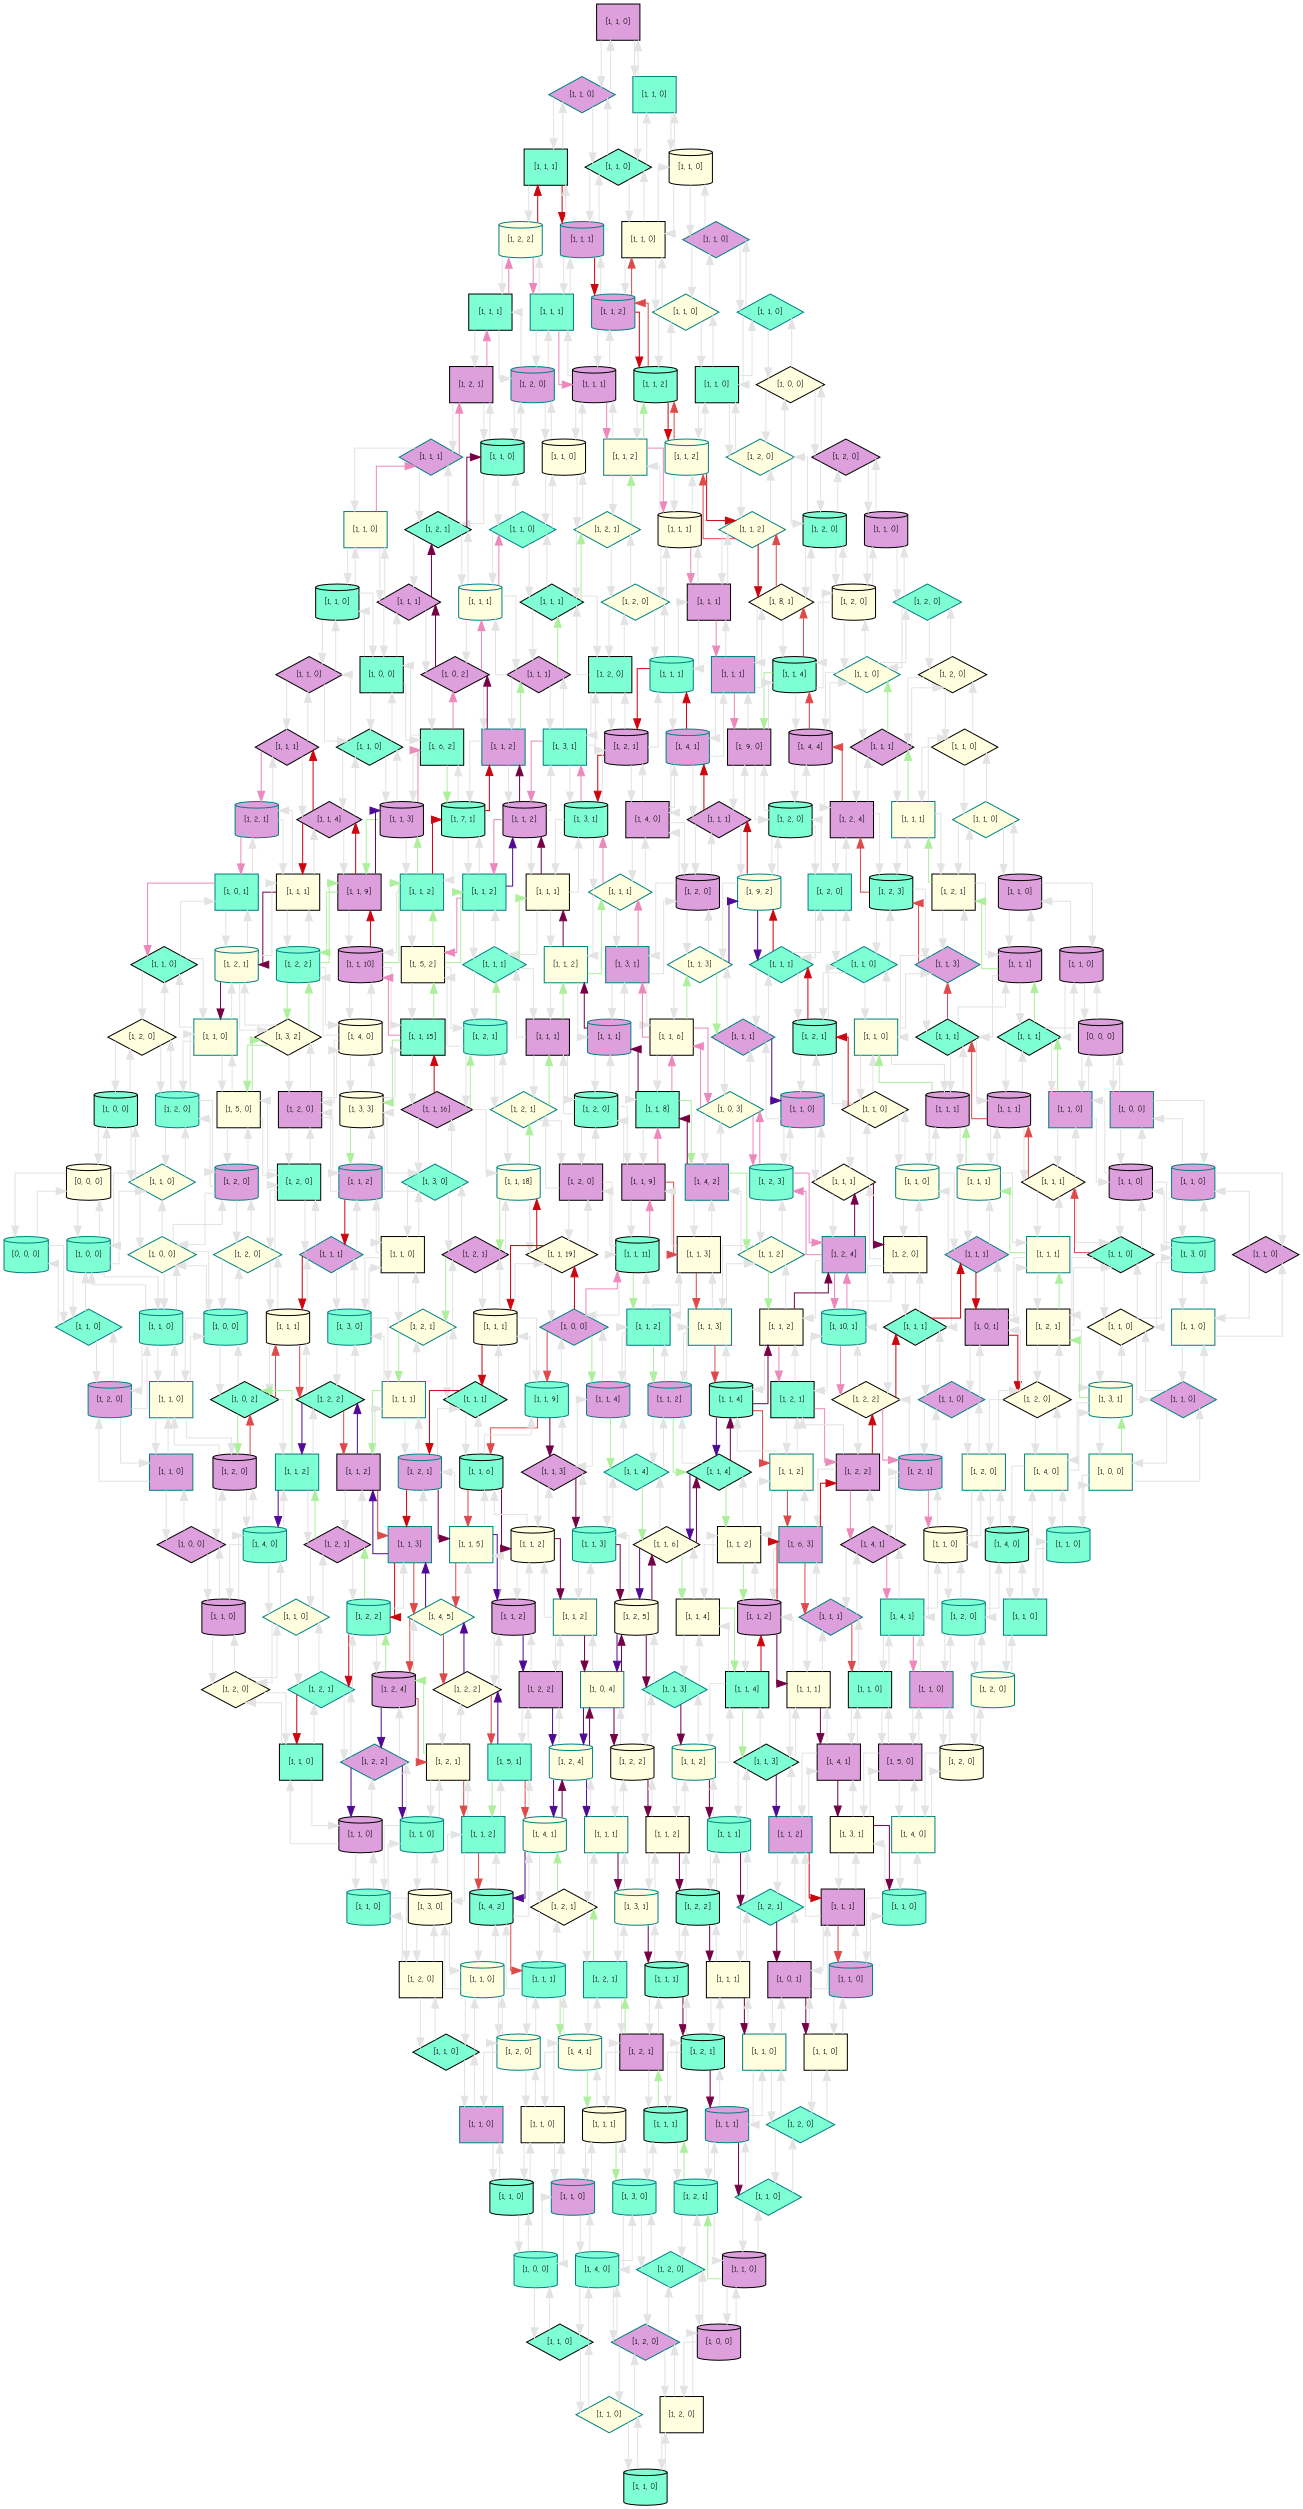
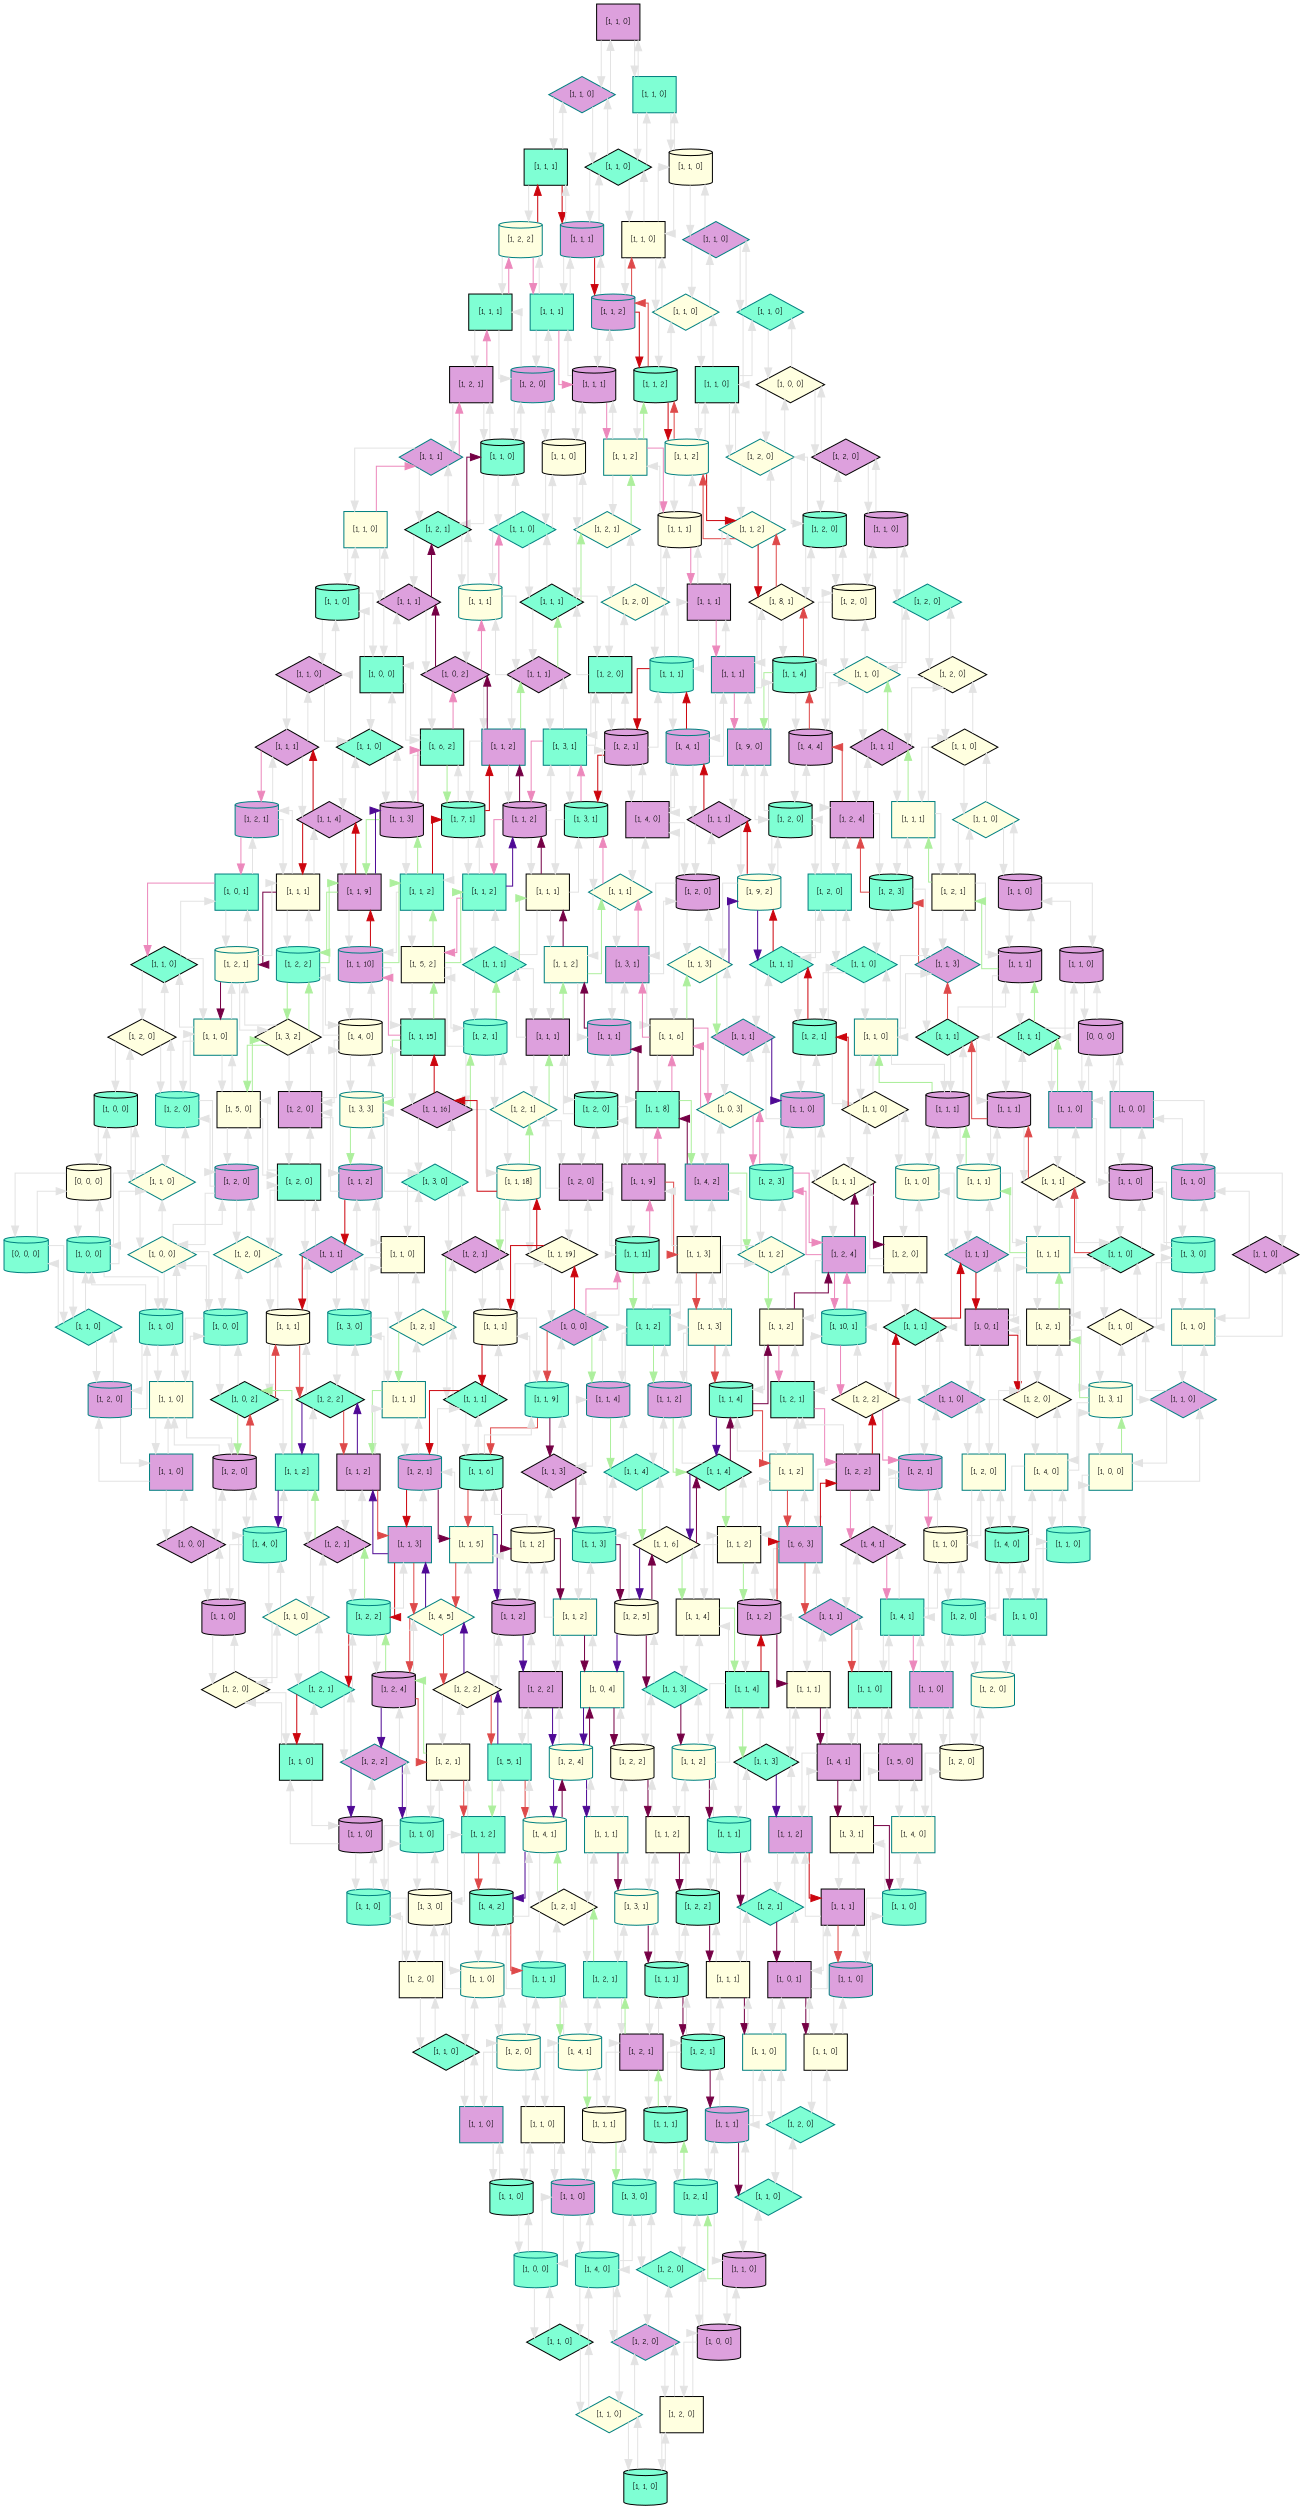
node "[1, 9, 0]": color black -> teal
node "[1, 1, 10]": color black -> teal
node "[1, 3, 3]": color black -> teal
edge "[1, 1, 18]" -> "[1, 1, 16]": added
edge "[1, 0, 4]" -> "[1, 2, 5]": removed
